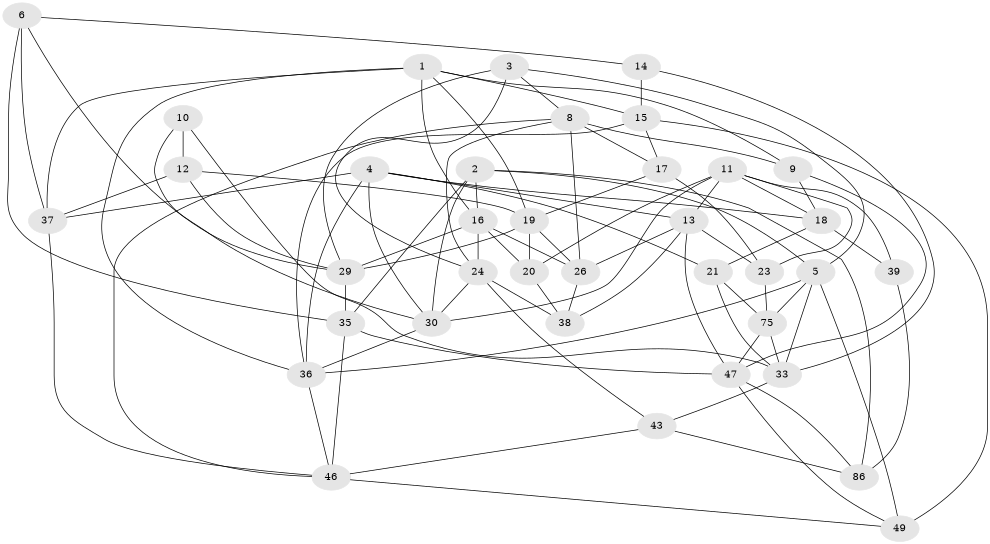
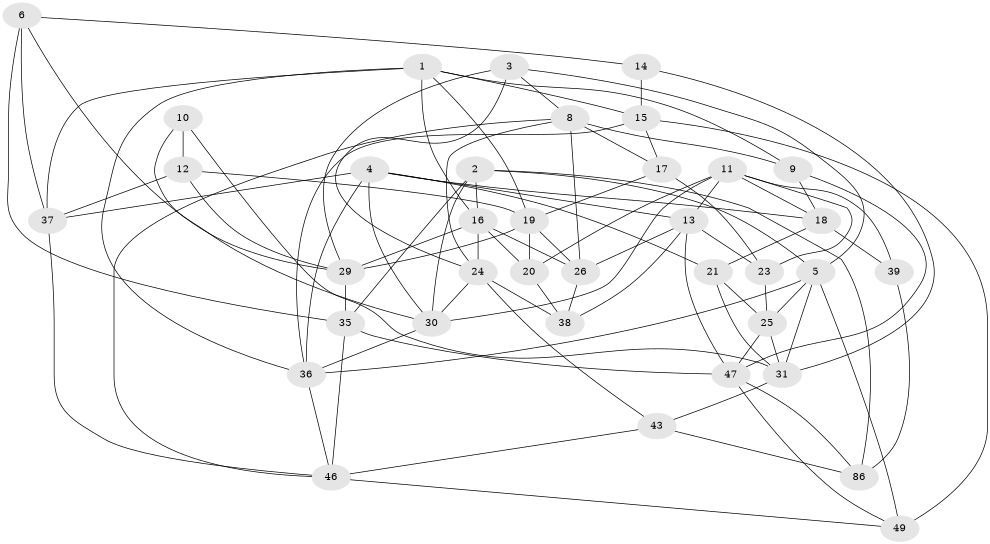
node "75": label "75" -> "25"
node "33": label "33" -> "31"
